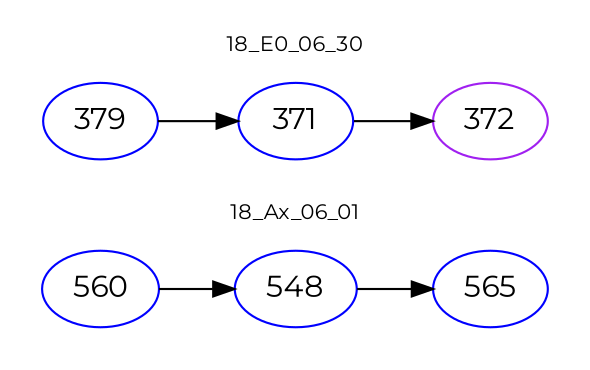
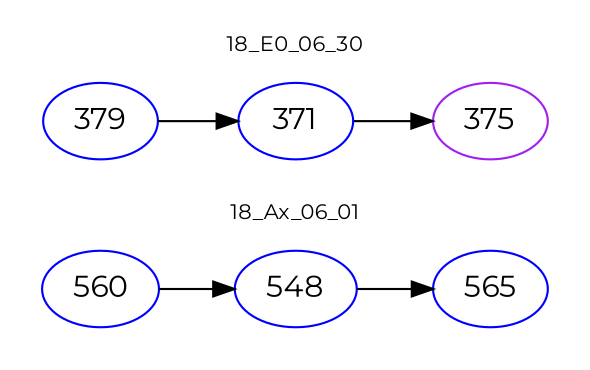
node "372": label "372" -> "375"
